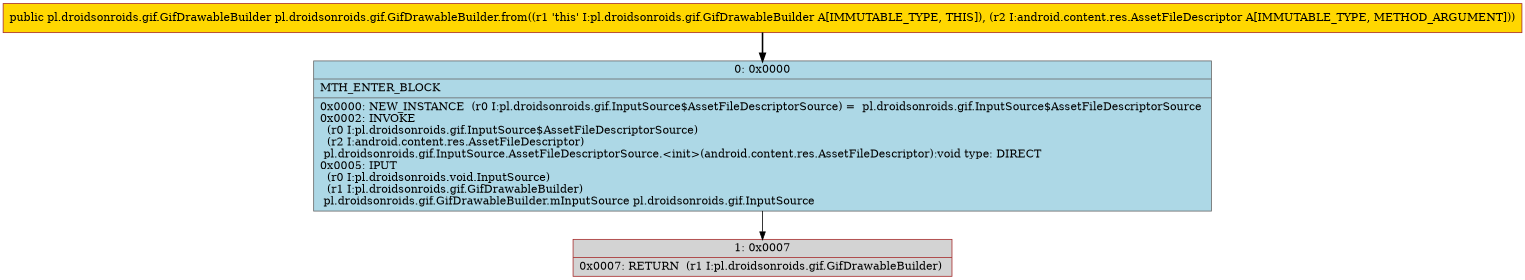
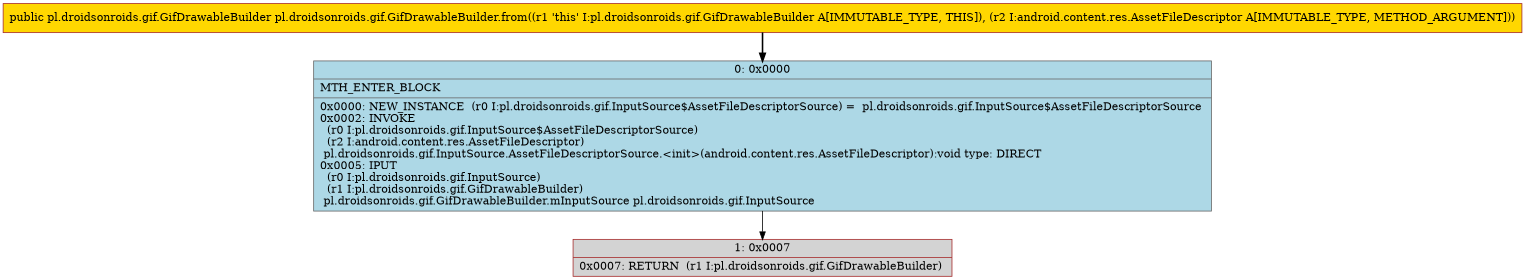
node "0: 0x0000": text "(r0 I:pl.droidsonroids.void.InputSource)" -> "(r0 I:pl.droidsonroids.gif.InputSource)"
